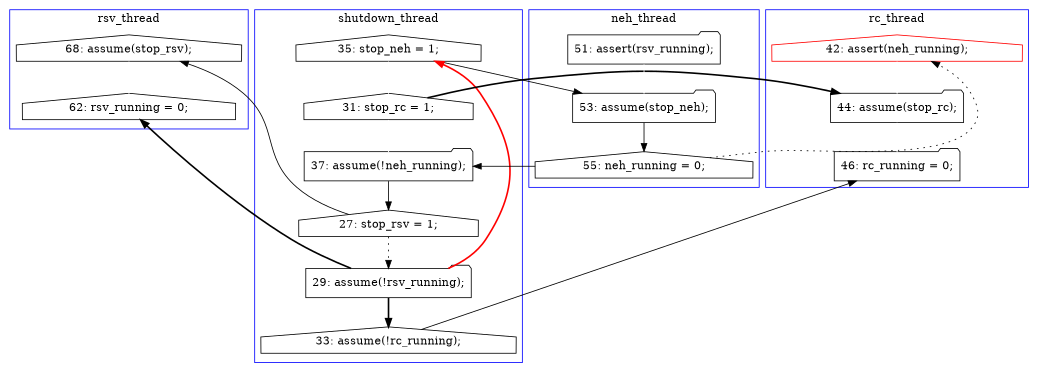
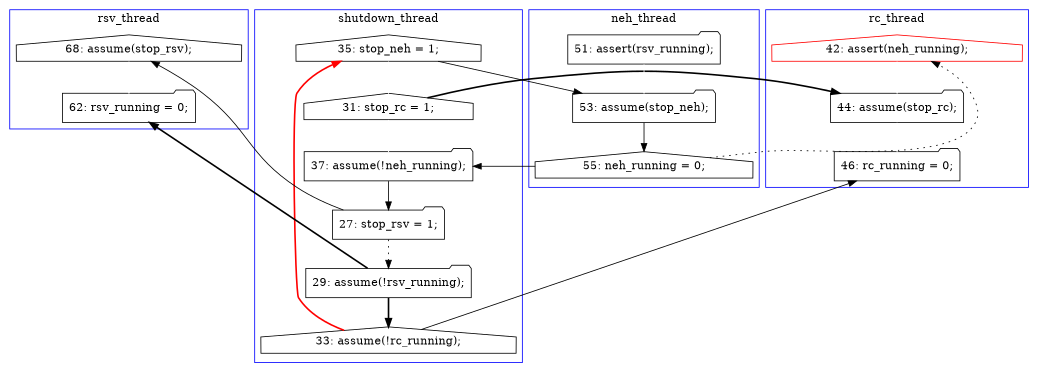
node "62: rsv_running = 0;": shape house -> folder
edge "29: assume(!rsv_running);" -> "35: stop_neh = 1;": now "33: assume(!rc_running);" -> "35: stop_neh = 1;"
node "27: stop_rsv = 1;": shape house -> folder
